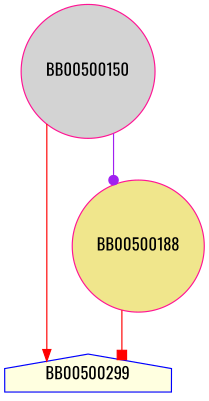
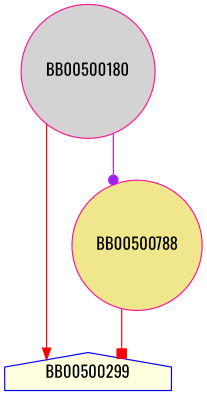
node "BB00500150": label "BB00500150" -> "BB00500180"
node "BB00500188": label "BB00500188" -> "BB00500788"
